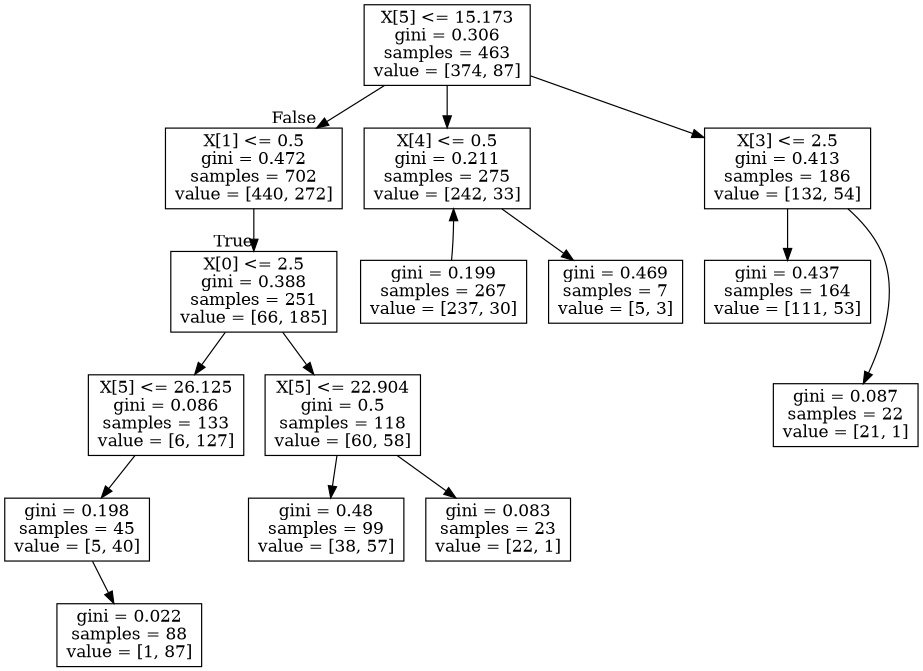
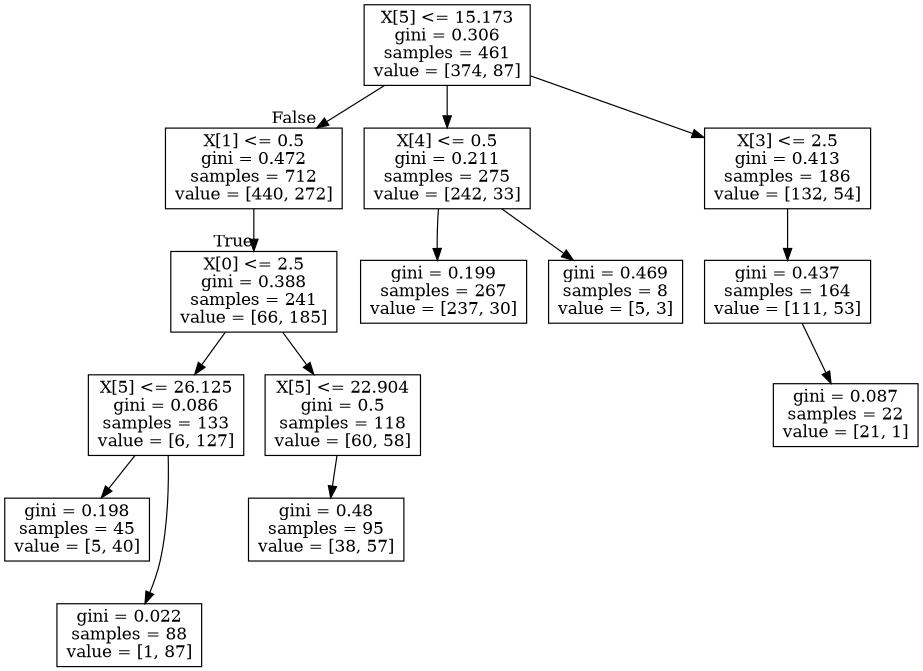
node "X[5] <= 15.173 gini = 0.306 samples = 463 value = [374, 87]": label "X[5] <= 15.173 gini = 0.306 samples = 463 value = [374, 87]" -> "X[5] <= 15.173 gini = 0.306 samples = 461 value = [374, 87]"
node "X[1] <= 0.5 gini = 0.472 samples = 702 value = [440, 272]": label "X[1] <= 0.5 gini = 0.472 samples = 702 value = [440, 272]" -> "X[1] <= 0.5 gini = 0.472 samples = 712 value = [440, 272]"
edge "gini = 0.199 samples = 267 value = [237, 30]" -> "X[4] <= 0.5 gini = 0.211 samples = 275 value = [242, 33]": reversed
edge "X[3] <= 2.5 gini = 0.413 samples = 186 value = [132, 54]" -> "gini = 0.087 samples = 22 value = [21, 1]": now "gini = 0.437 samples = 164 value = [111, 53]" -> "gini = 0.087 samples = 22 value = [21, 1]"
node "X[0] <= 2.5 gini = 0.388 samples = 251 value = [66, 185]": label "X[0] <= 2.5 gini = 0.388 samples = 251 value = [66, 185]" -> "X[0] <= 2.5 gini = 0.388 samples = 241 value = [66, 185]"
node "gini = 0.469 samples = 7 value = [5, 3]": label "gini = 0.469 samples = 7 value = [5, 3]" -> "gini = 0.469 samples = 8 value = [5, 3]"
node "gini = 0.48 samples = 99 value = [38, 57]": label "gini = 0.48 samples = 99 value = [38, 57]" -> "gini = 0.48 samples = 95 value = [38, 57]"
node "gini = 0.083 samples = 23 value = [22, 1]": removed
edge "gini = 0.198 samples = 45 value = [5, 40]" -> "gini = 0.022 samples = 88 value = [1, 87]": now "X[5] <= 26.125 gini = 0.086 samples = 133 value = [6, 127]" -> "gini = 0.022 samples = 88 value = [1, 87]"
